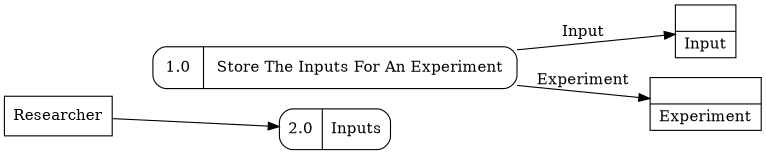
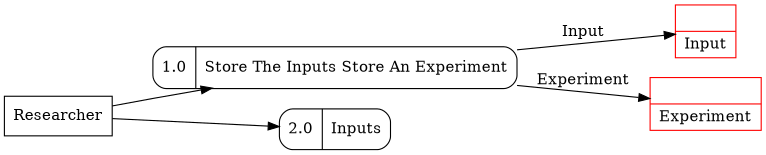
node "Input": color black -> red
node "1.0": text "Store The Inputs For An Experiment" -> "Store The Inputs Store An Experiment"
edge "Researcher" -> "1.0": added
node "Experiment": color black -> red
